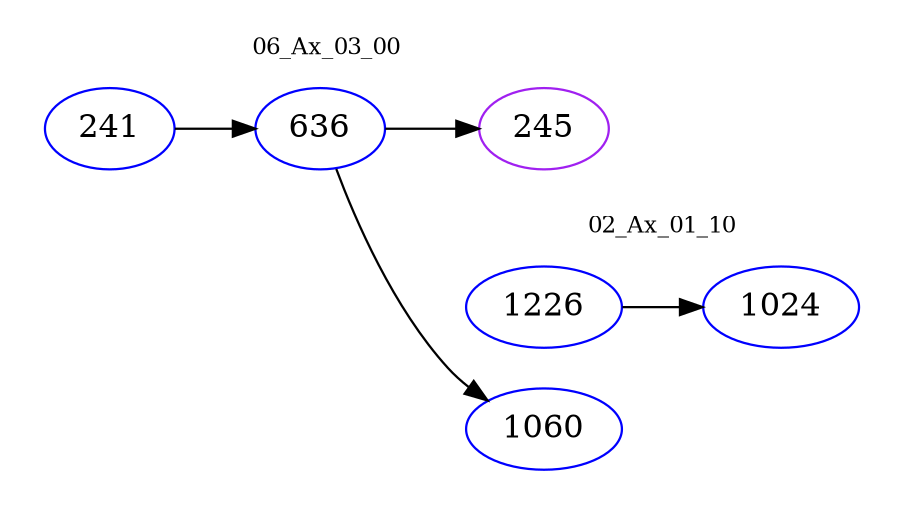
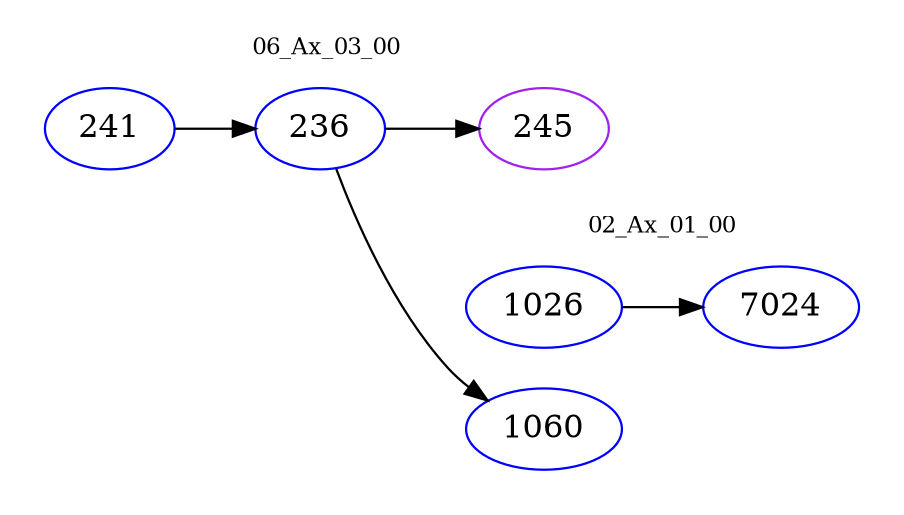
node "636": label "636" -> "236"
cluster "02_Ax_01_10": label "02_Ax_01_10" -> "02_Ax_01_00"
node "1226": label "1226" -> "1026"
node "1024": label "1024" -> "7024"
